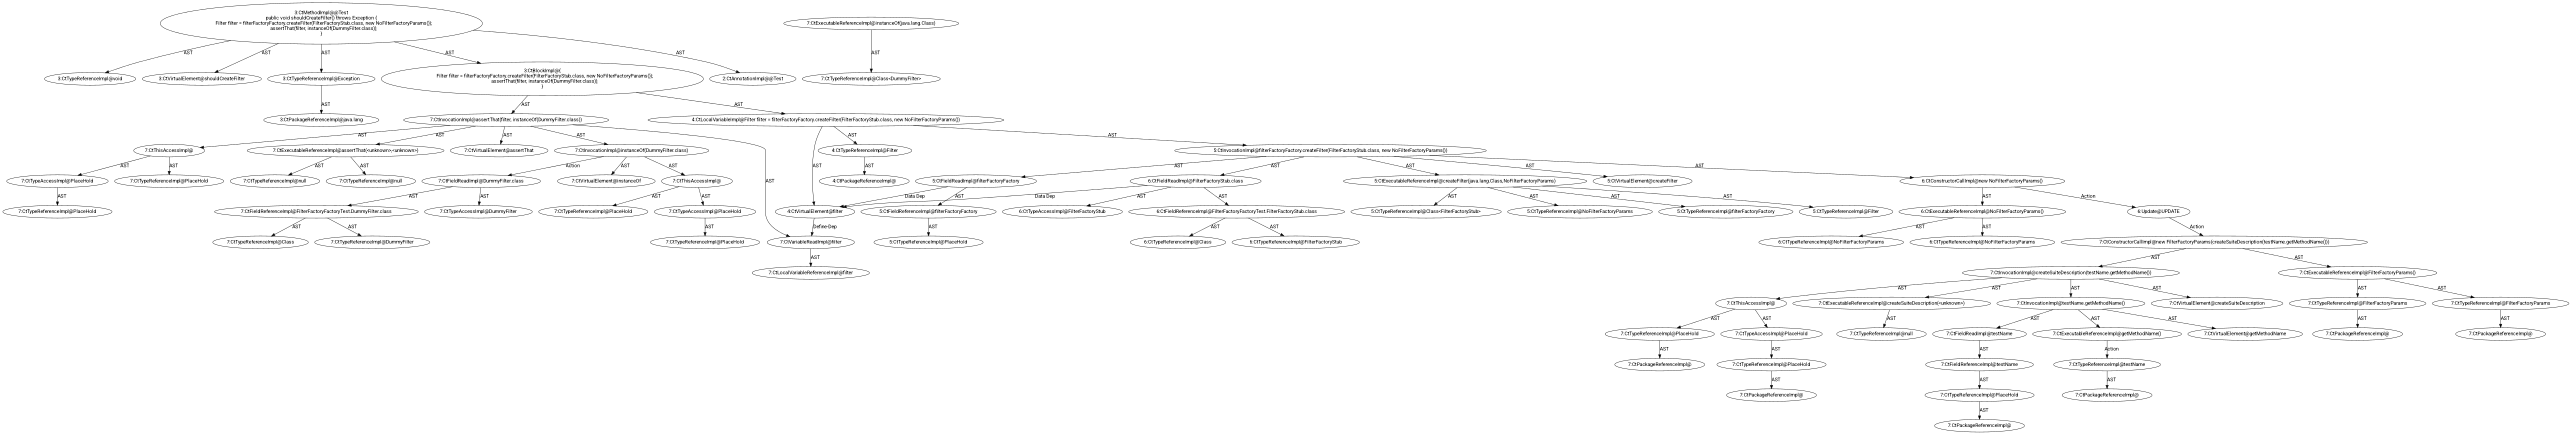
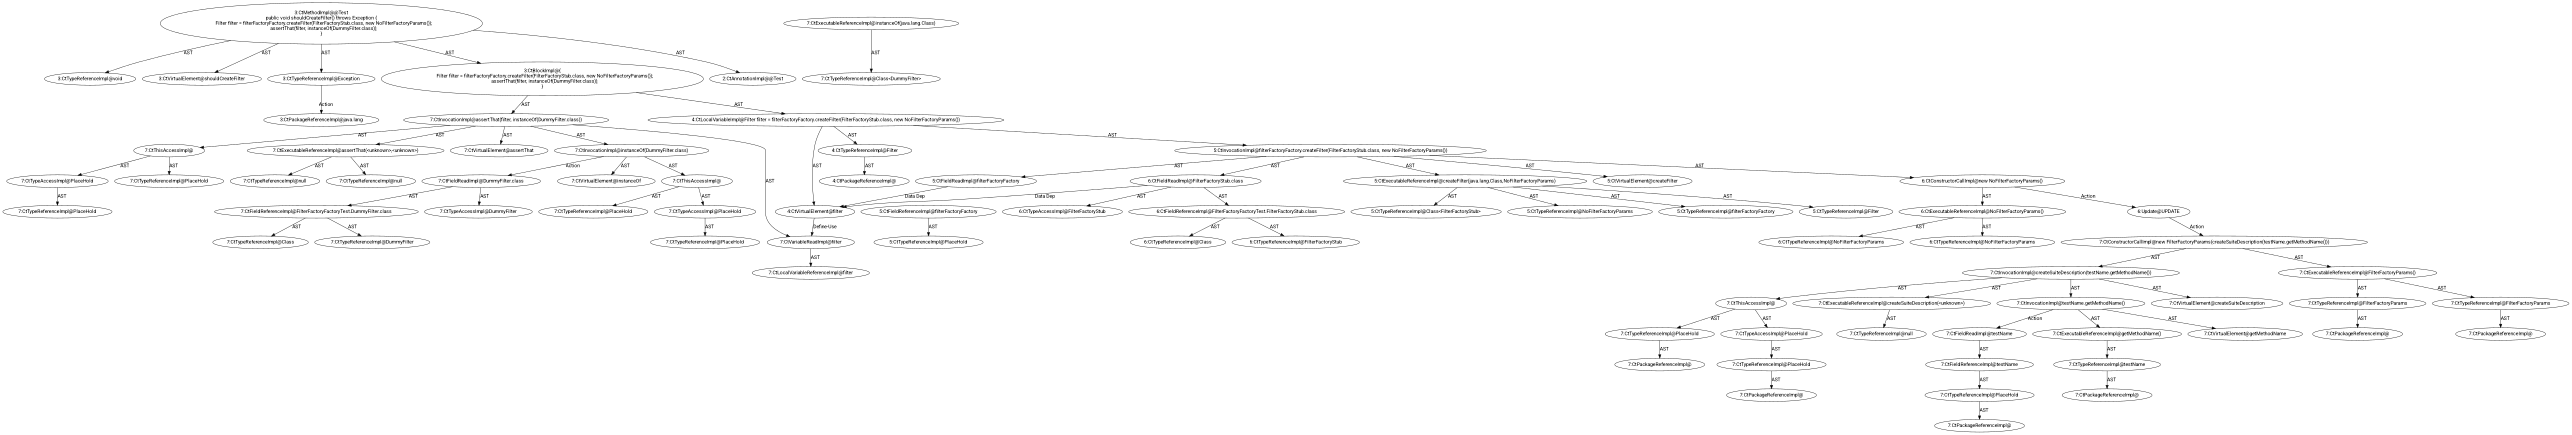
edge "3:CtTypeReferenceImpl@Exception" -> "3:CtPackageReferenceImpl@java.lang": label "AST" -> "Action"
edge "5:CtFieldReadImpl@filterFactoryFactory" -> "5:CtFieldReferenceImpl@filterFactoryFactory": removed, label "AST"
edge "4:CtVirtualElement@filter" -> "7:CtVariableReadImpl@filter": label "Define-Dep" -> "Define-Use"
edge "7:CtInvocationImpl@testName.getMethodName()" -> "7:CtFieldReadImpl@testName": label "AST" -> "Action"
edge "7:CtExecutableReferenceImpl@getMethodName()" -> "7:CtTypeReferenceImpl@testName": label "Action" -> "AST"
